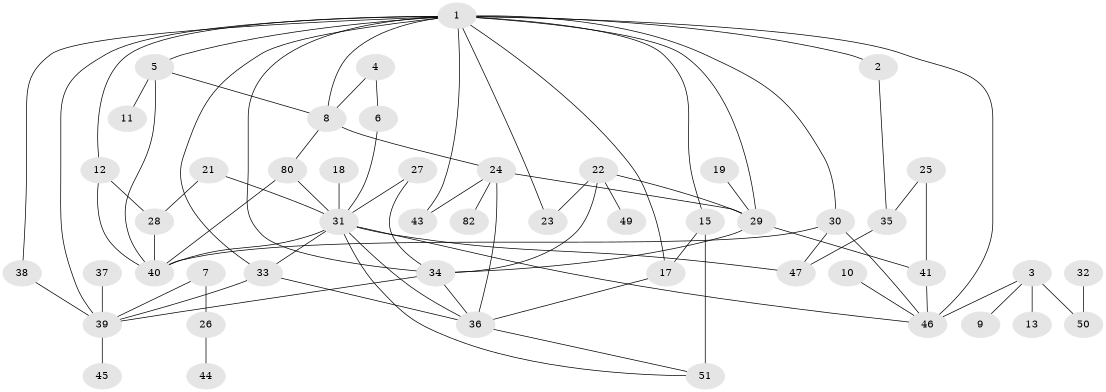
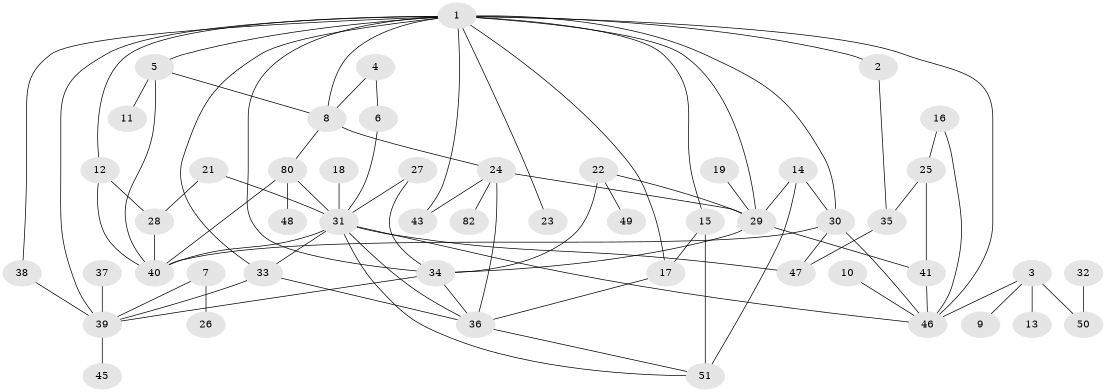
node "16": added
node "14": added
edge "22" -- "23": removed
node "48": added
node "44": removed
